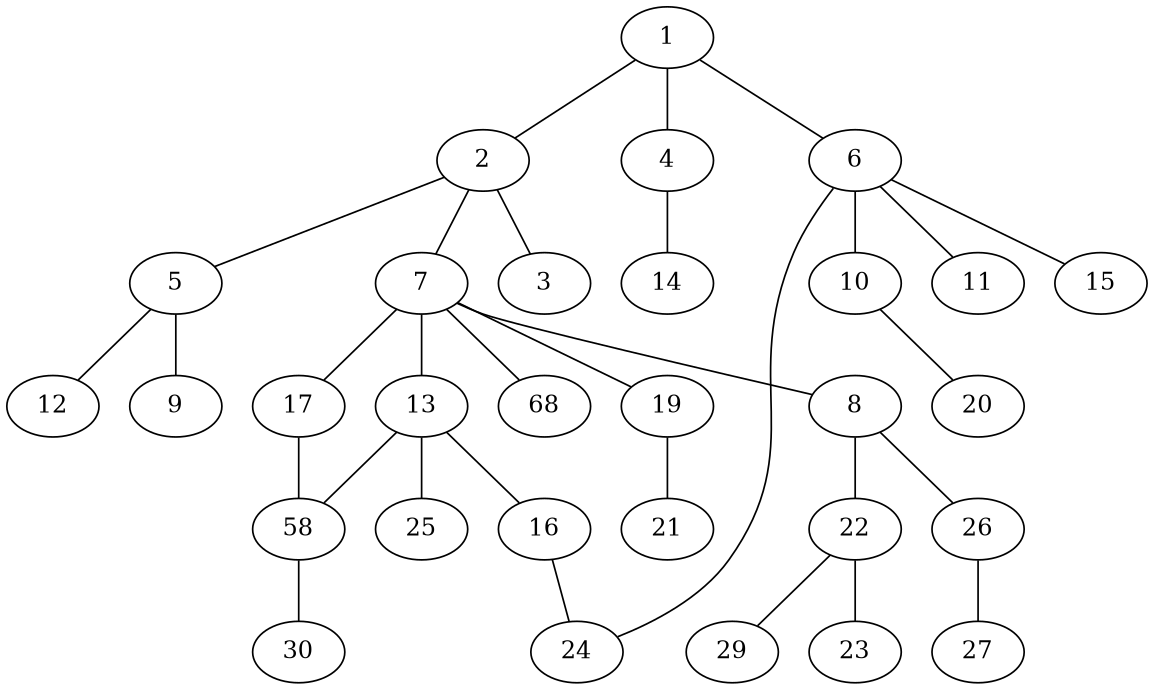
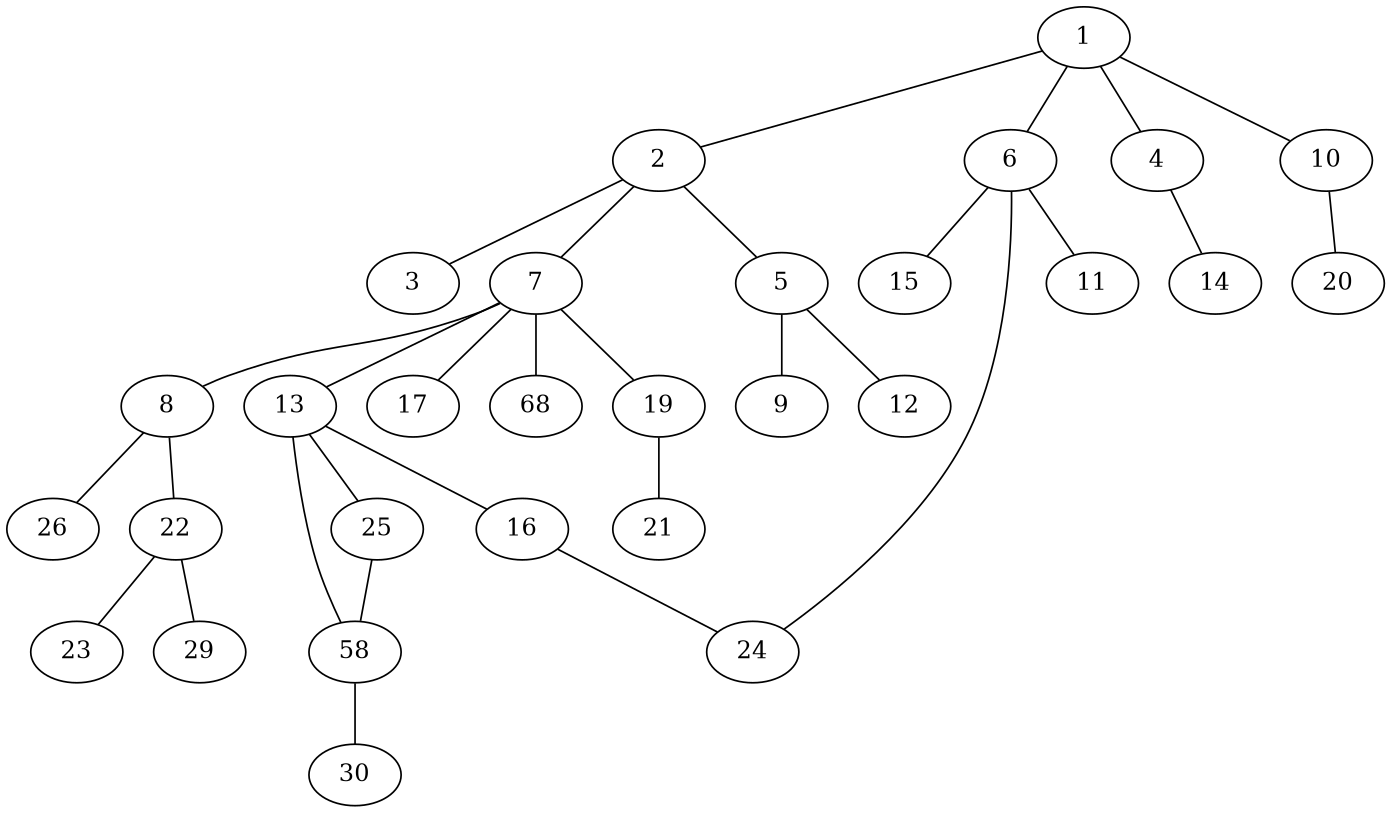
edge "6" -- "10": now "1" -- "10"
edge "17" -- "58": now "25" -- "58"
node "27": removed
